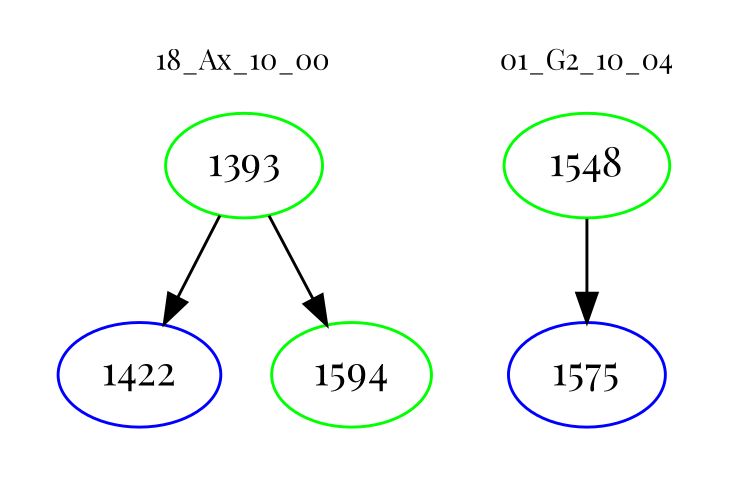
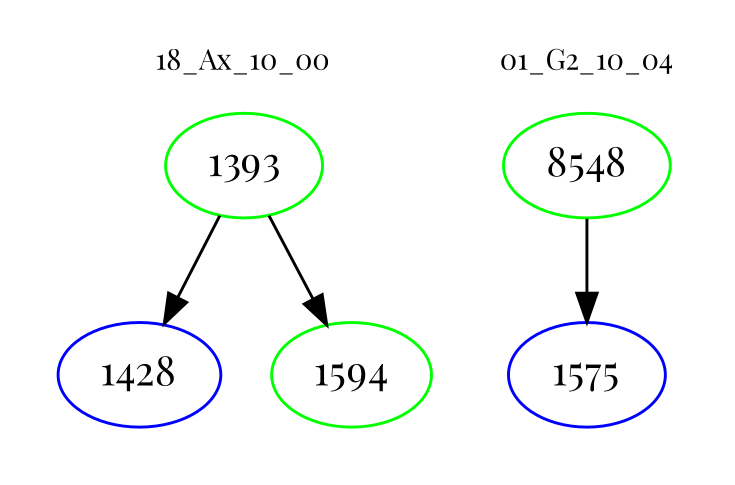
node "1548": label "1548" -> "8548"
node "1422": label "1422" -> "1428"
